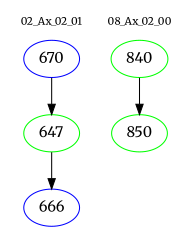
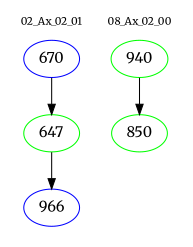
node "840": label "840" -> "940"
node "666": label "666" -> "966"
